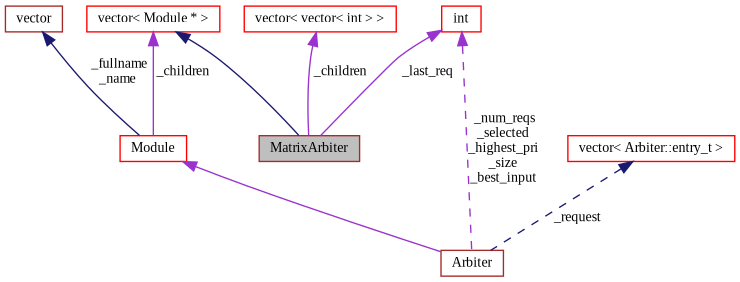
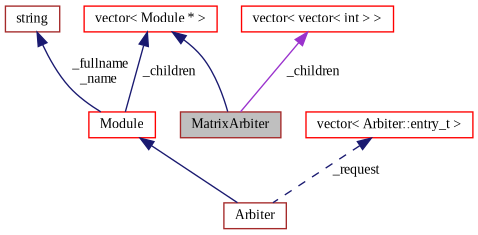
node "vector": label "vector" -> "string"
node "int": removed
edge "Module" -> "vector< Module * >": color darkorchid3 -> midnightblue
edge "Arbiter" -> "Module": color darkorchid3 -> midnightblue
